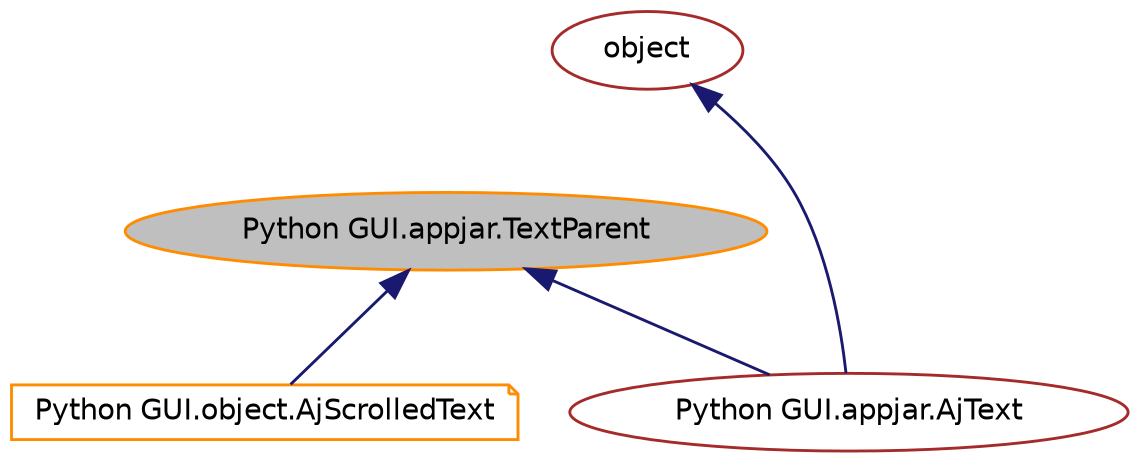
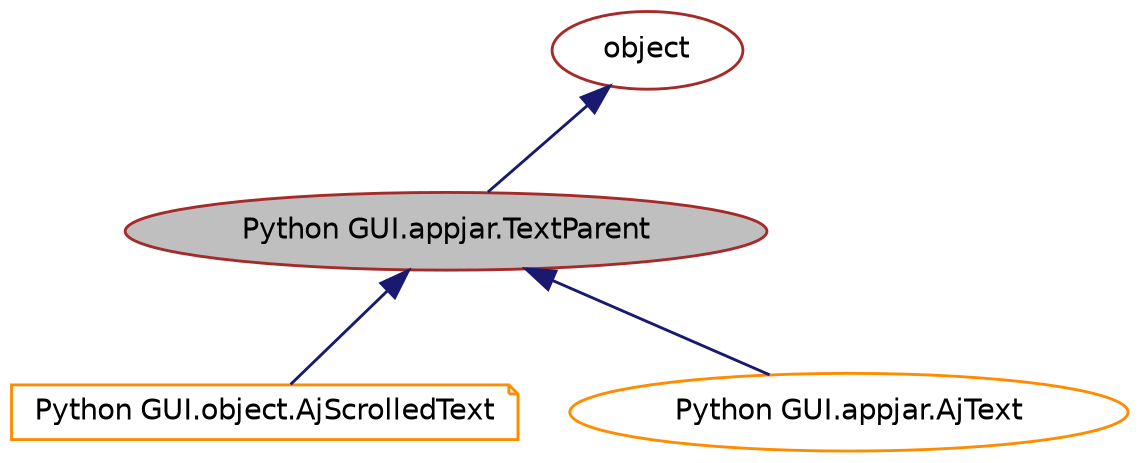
edge "Python GUI.appjar.AjText" -> "object": now "Python GUI.appjar.TextParent" -> "object"
node "Python GUI.appjar.TextParent": color darkorange -> brown
node "Python GUI.appjar.AjText": color brown -> darkorange
